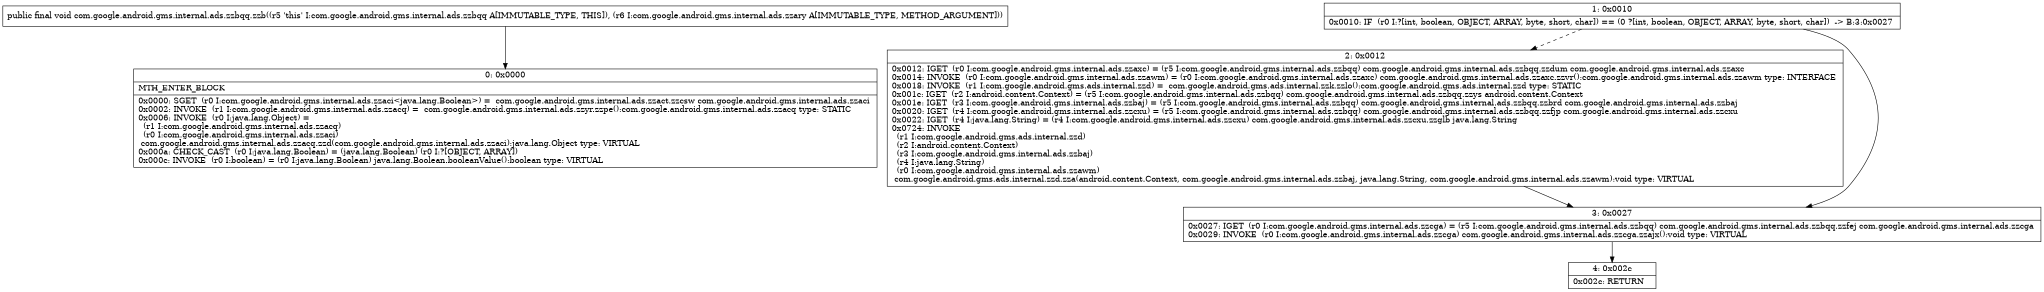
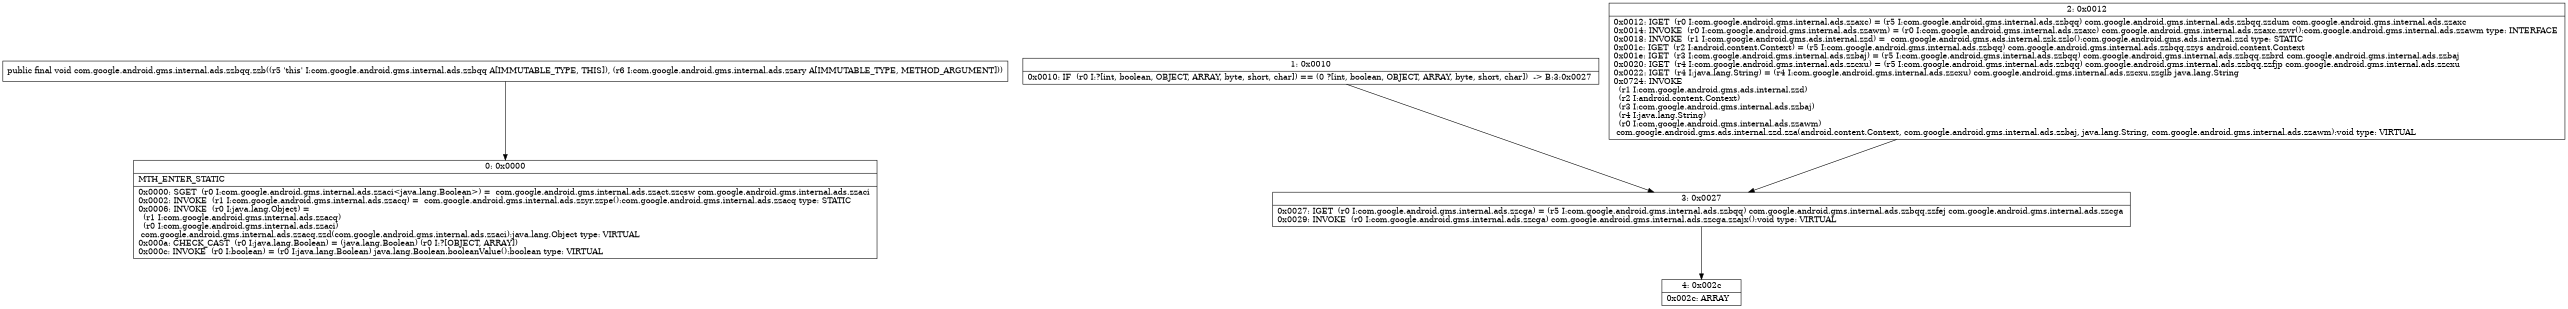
edge "1: 0x0010" -> "2: 0x0012": removed
node "0: 0x0000": text "MTH_ENTER_BLOCK" -> "MTH_ENTER_STATIC"
node "4: 0x002c": text "0x002c: RETURN" -> "0x002c: ARRAY"
